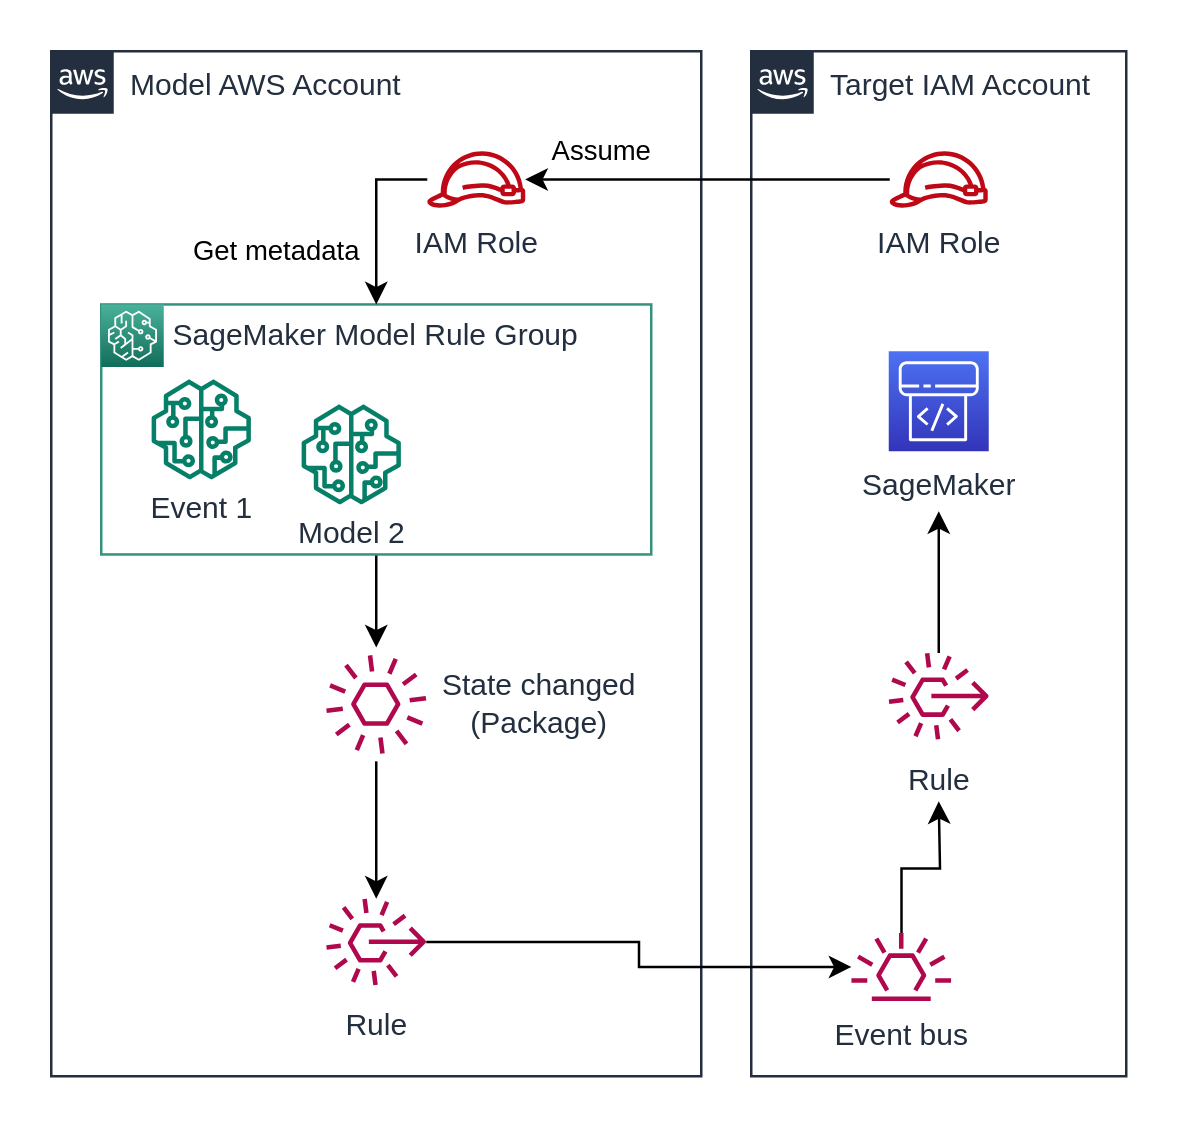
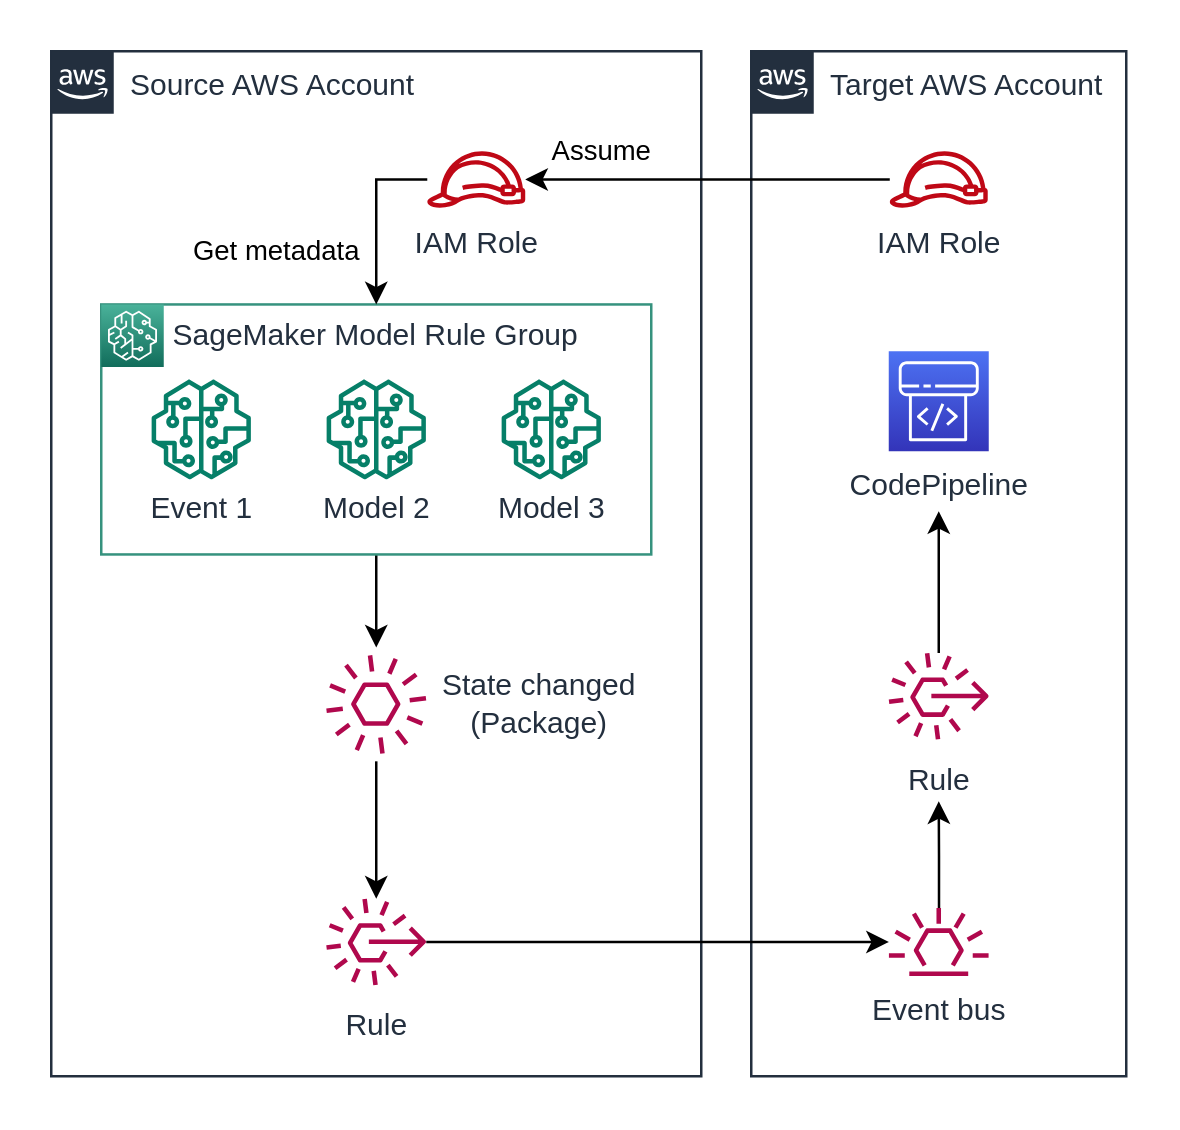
node "Model AWS Account": label "Model AWS Account" -> "Source AWS Account"
node "Target IAM Account": label "Target IAM Account" -> "Target AWS Account"
node "Model 3": added
node "Model 2": moved (351, 454) -> (376, 429)
node "SageMaker": label "SageMaker" -> "CodePipeline"
node "Event bus": moved (901, 967) -> (939, 942)
